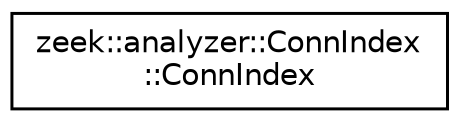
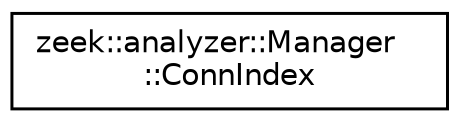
node "zeek::analyzer::ConnIndex ::ConnIndex": label "zeek::analyzer::ConnIndex ::ConnIndex" -> "zeek::analyzer::Manager ::ConnIndex"
